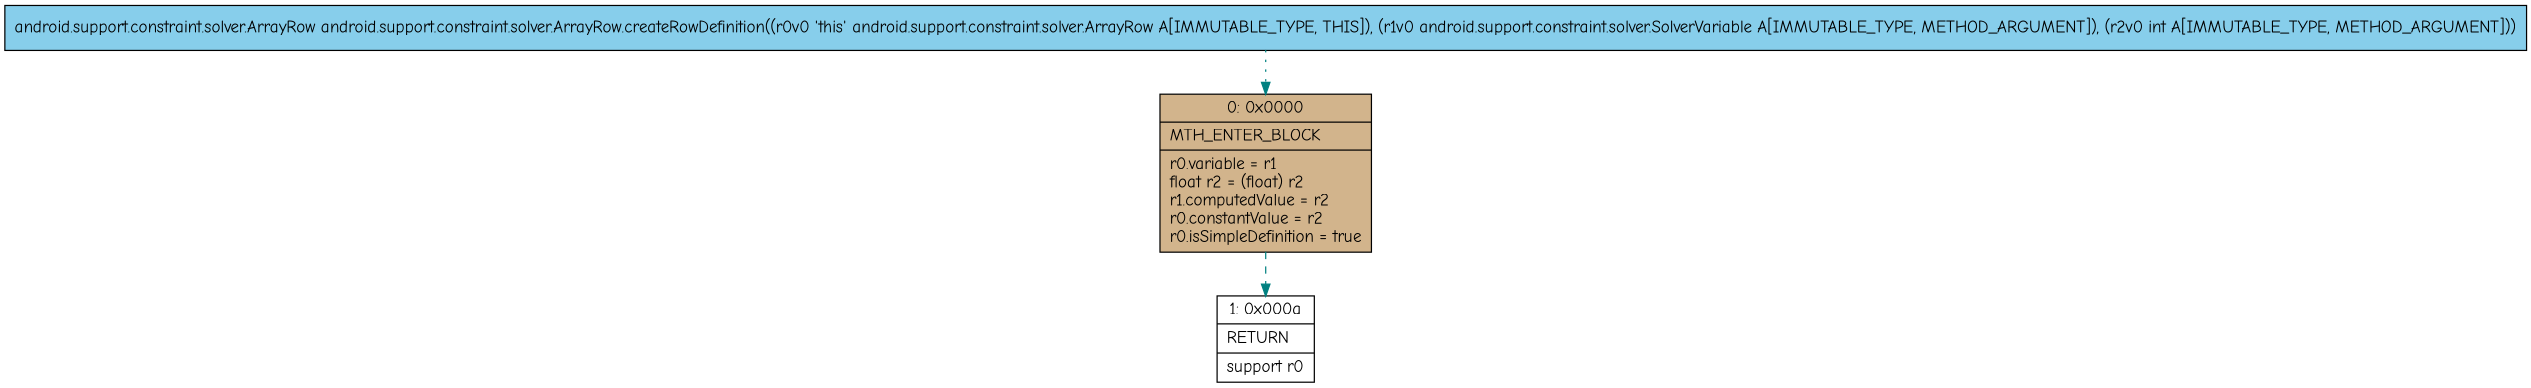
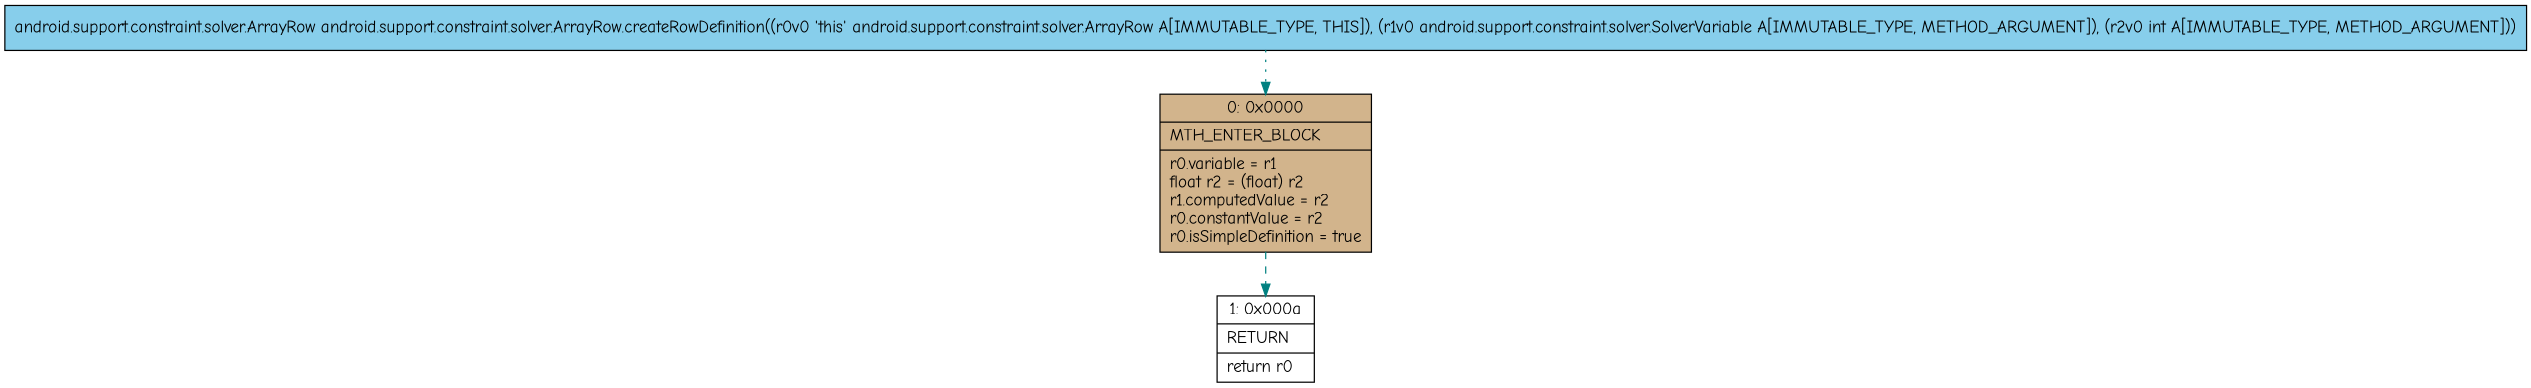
node "1: 0x000a": text "support r0" -> "return r0"
